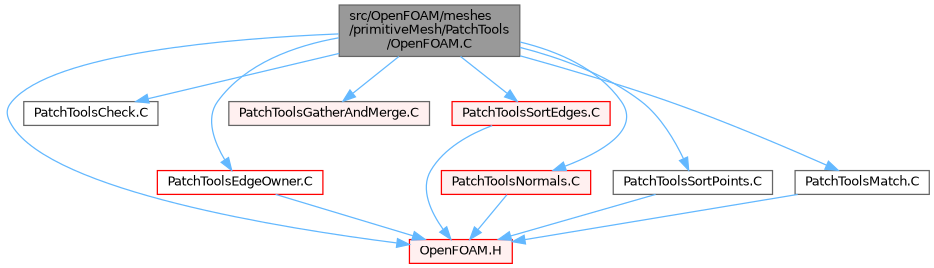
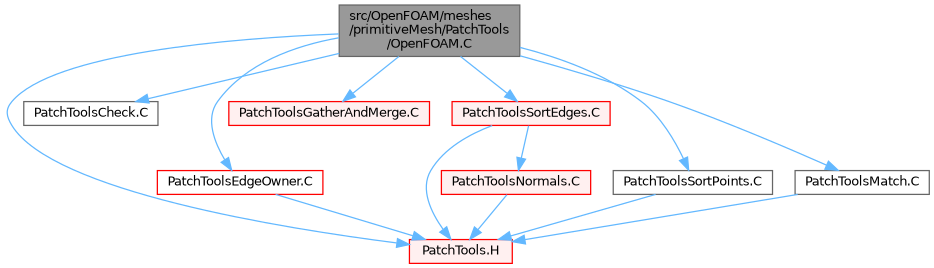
edge "src/OpenFOAM/meshes /primitiveMesh/PatchTools /OpenFOAM.C" -> "PatchToolsNormals.C": now "PatchToolsSortEdges.C" -> "PatchToolsNormals.C"
node "PatchToolsGatherAndMerge.C": color grey40 -> red
node "OpenFOAM.H": label "OpenFOAM.H" -> "PatchTools.H"
